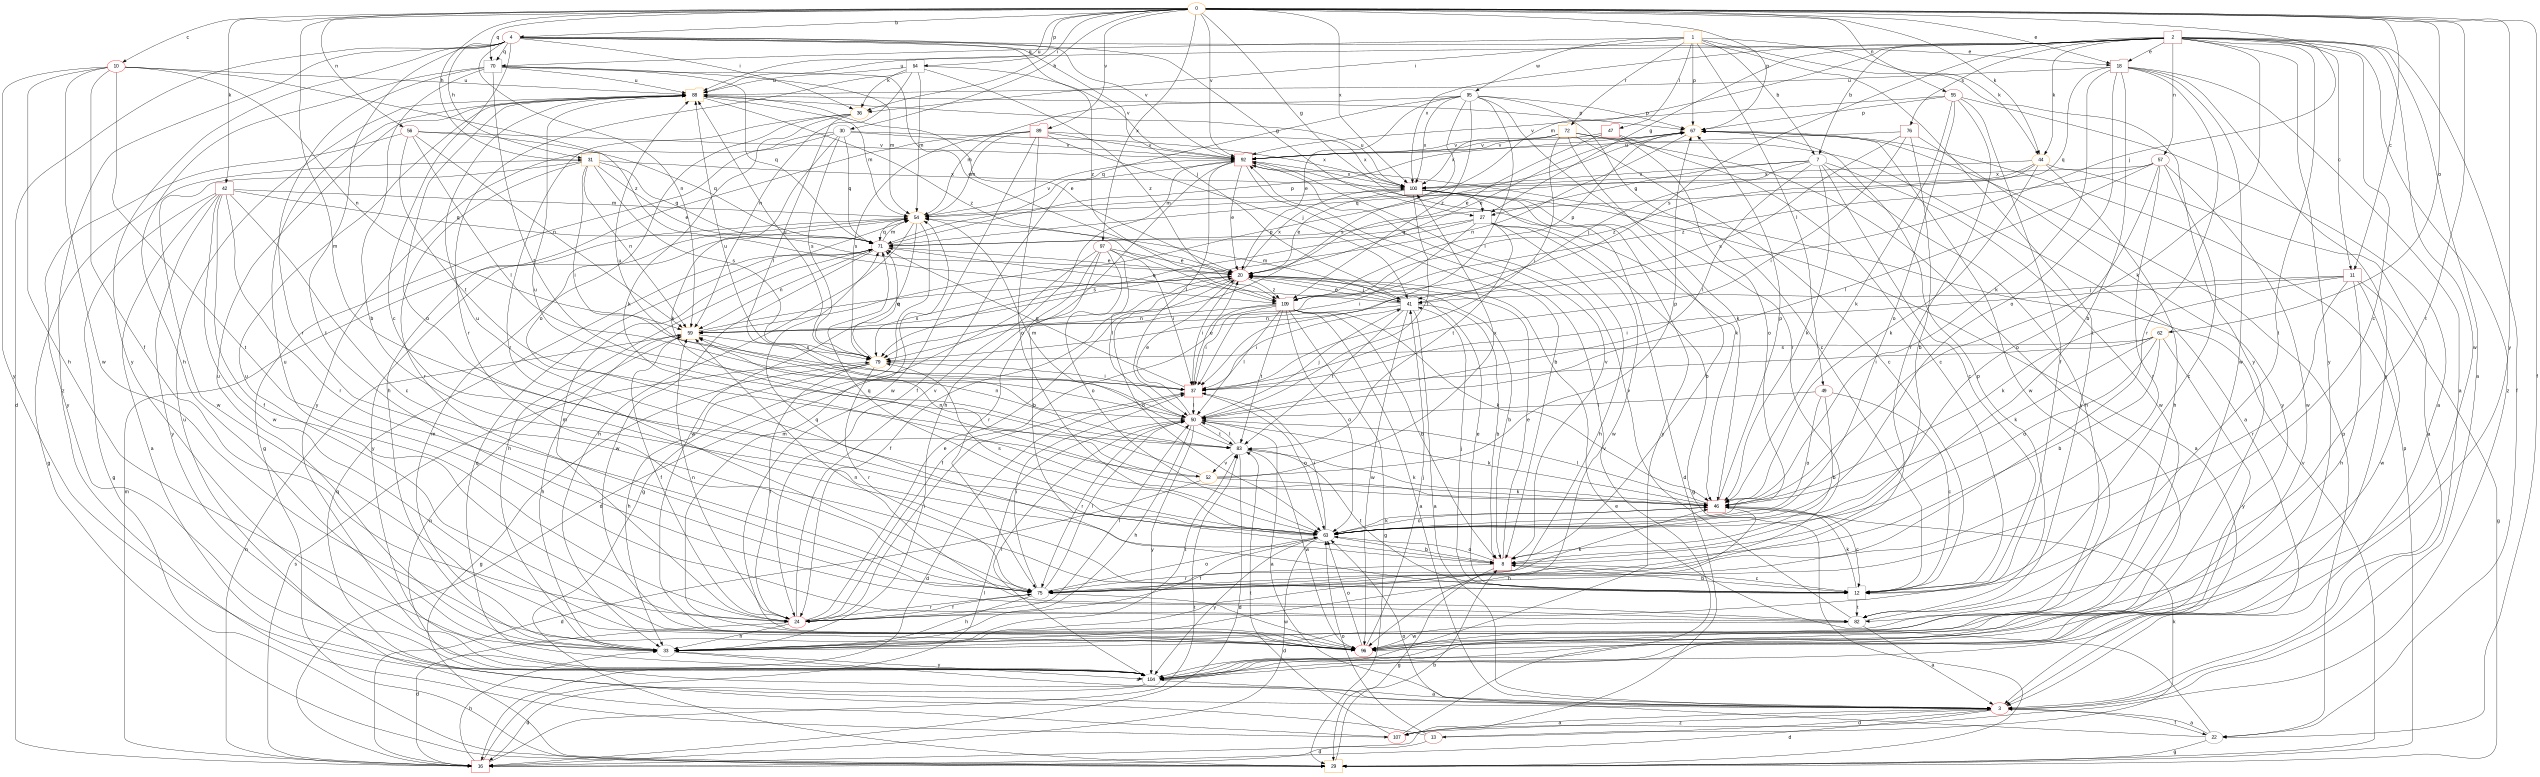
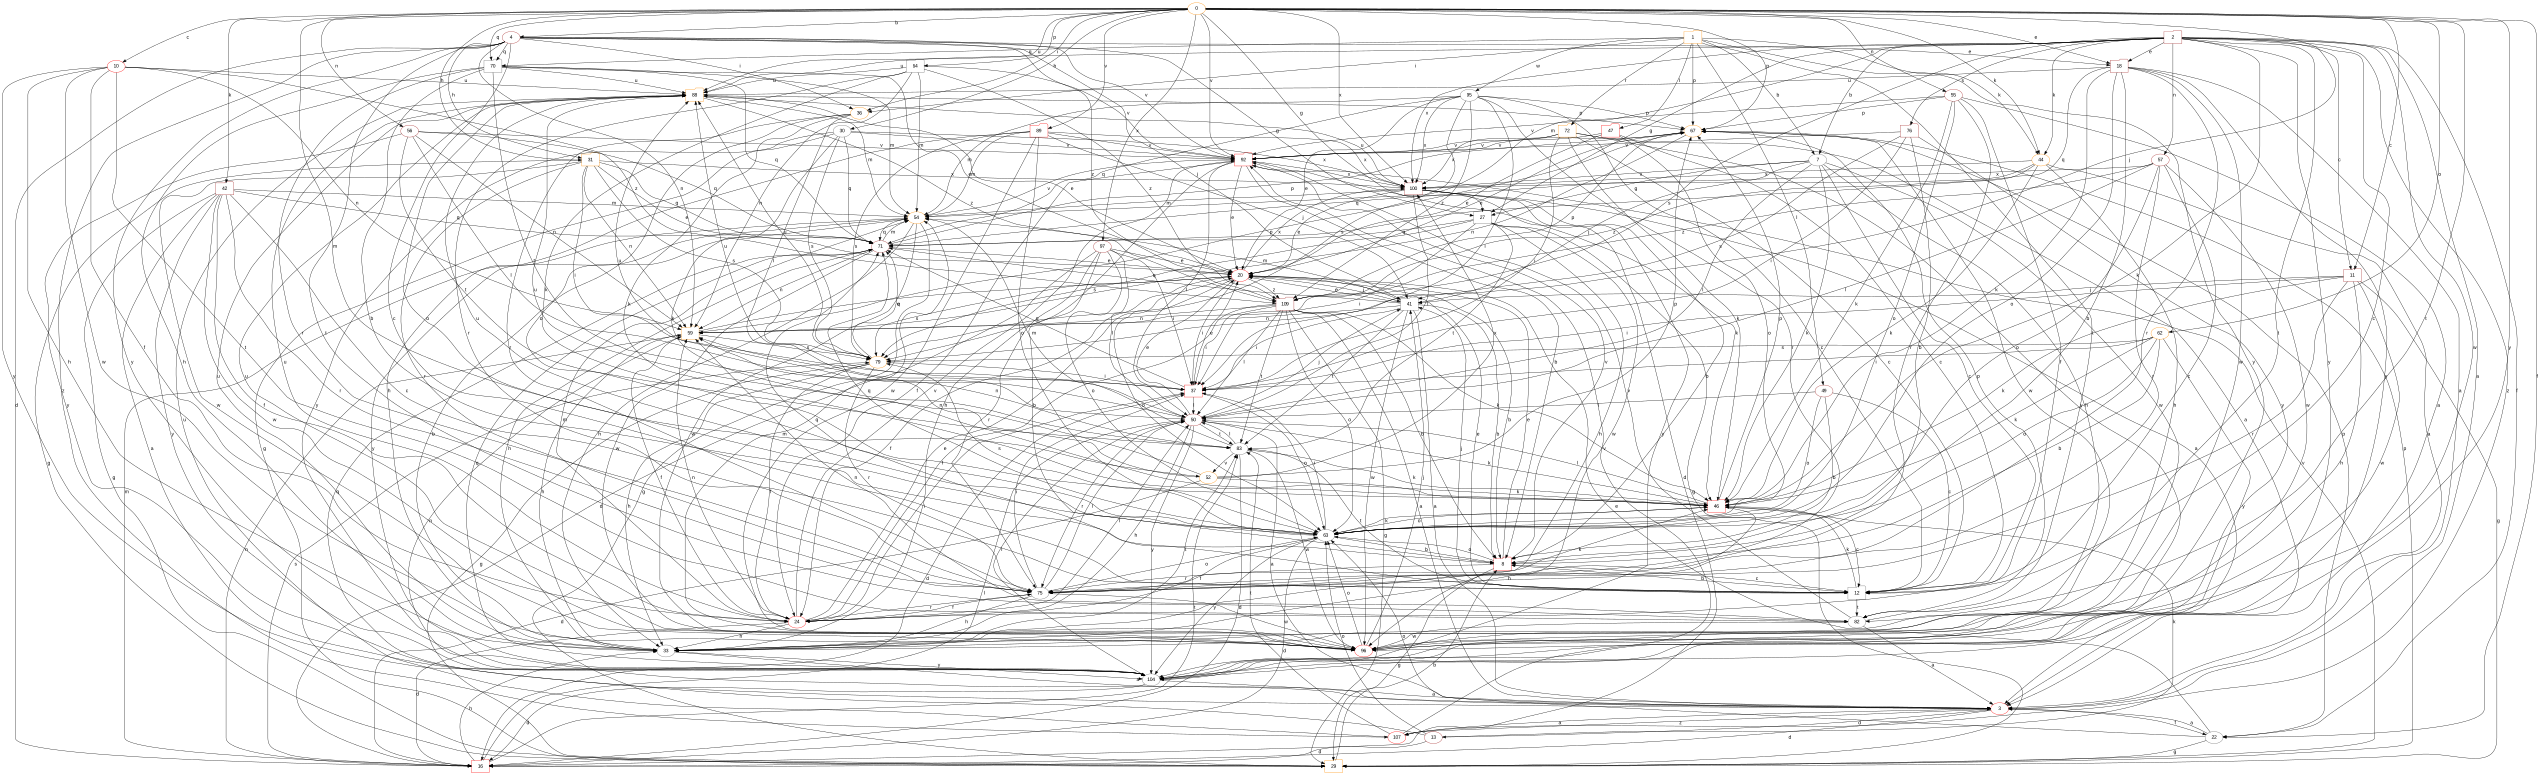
edge "64" -> "36": now "64" -> "46"
edge "76" -> "92": label "u" -> "v"
edge "33" -> "54": label "m" -> "b"
